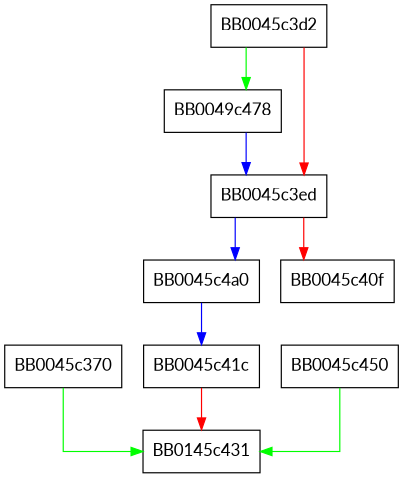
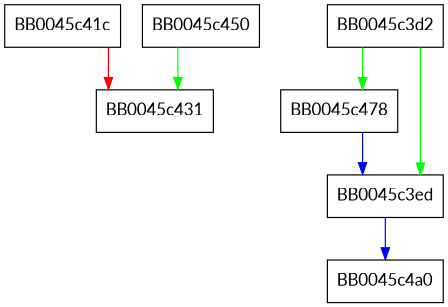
edge "BB0045c3d2" -> "BB0045c3ed": color red -> green
node "BB0049c478": label "BB0049c478" -> "BB0045c478"
node "BB0045c40f": removed
edge "BB0045c4a0" -> "BB0045c41c": removed
node "BB0045c370": removed
node "BB0145c431": label "BB0145c431" -> "BB0045c431"
